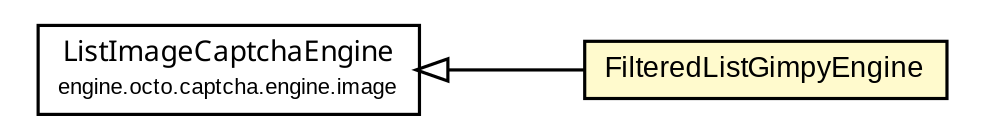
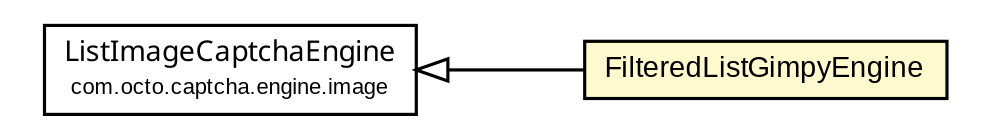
node "ListImageCaptchaEngine": text "engine.octo.captcha.engine.image" -> "com.octo.captcha.engine.image"
